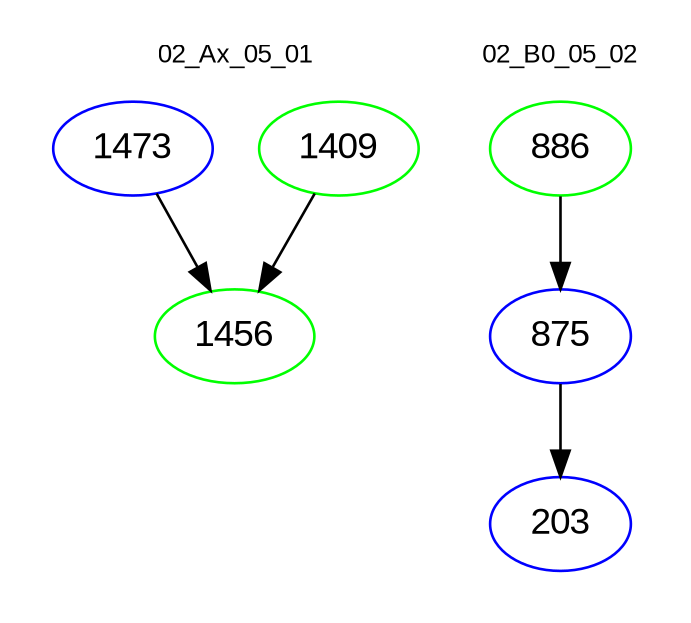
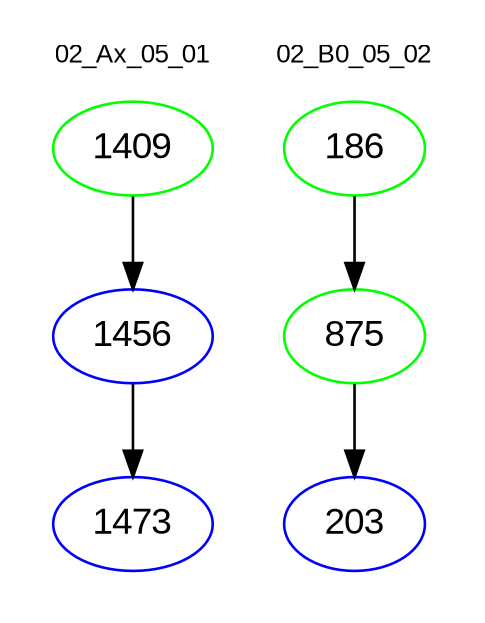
node "886": label "886" -> "186"
edge "1473" -> "1456": reversed
node "1456": color green -> blue
node "875": color blue -> green
